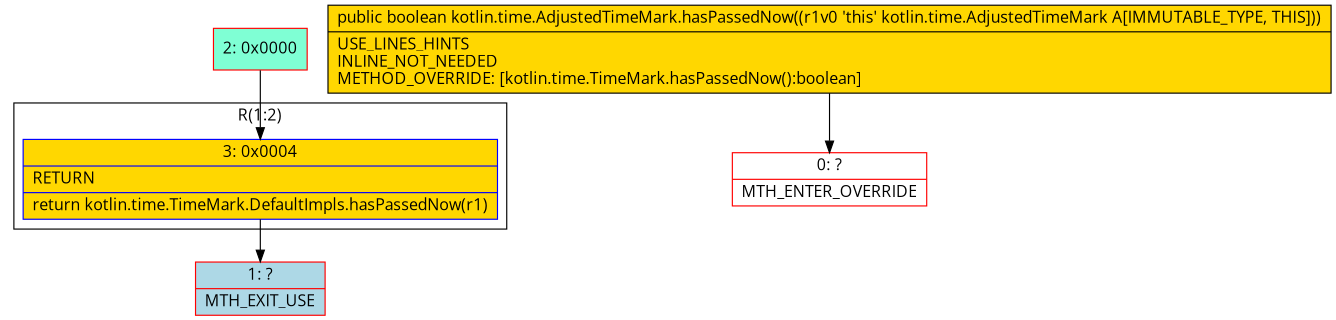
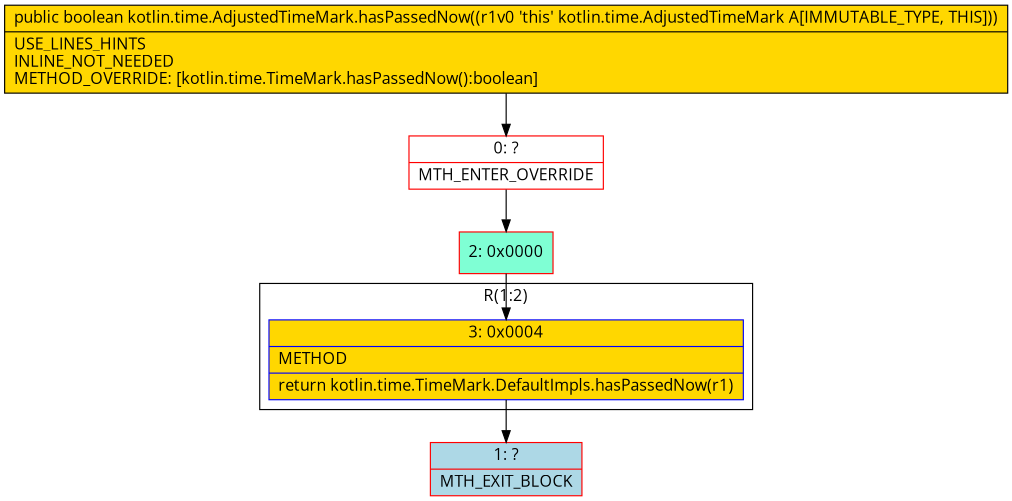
node "3: 0x0004": text "RETURN" -> "METHOD"
edge "0: ?" -> "2: 0x0000": added
node "1: ?": text "MTH_EXIT_USE" -> "MTH_EXIT_BLOCK"
